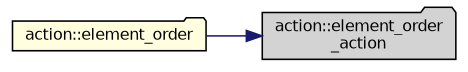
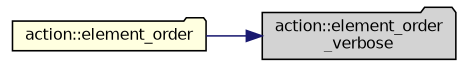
node "action::element_order _action": label "action::element_order _action" -> "action::element_order _verbose"
